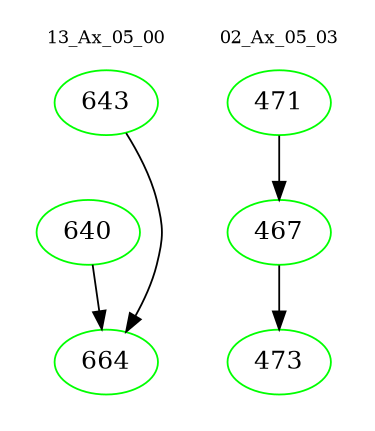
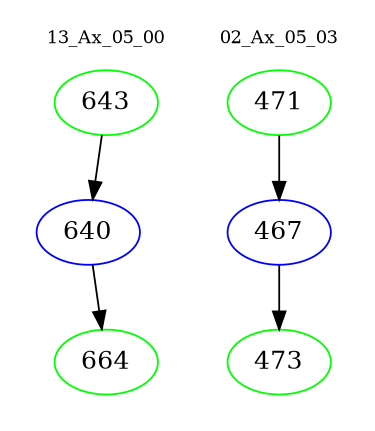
edge "643" -> "664": now "643" -> "640"
node "640": color green -> blue
node "467": color green -> blue
